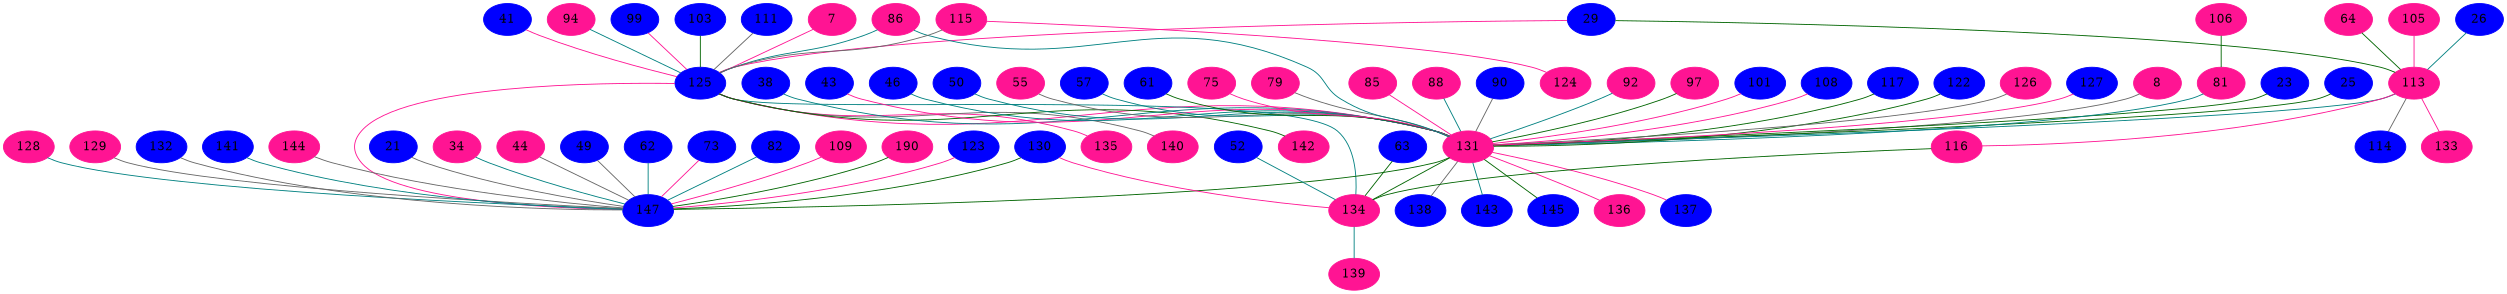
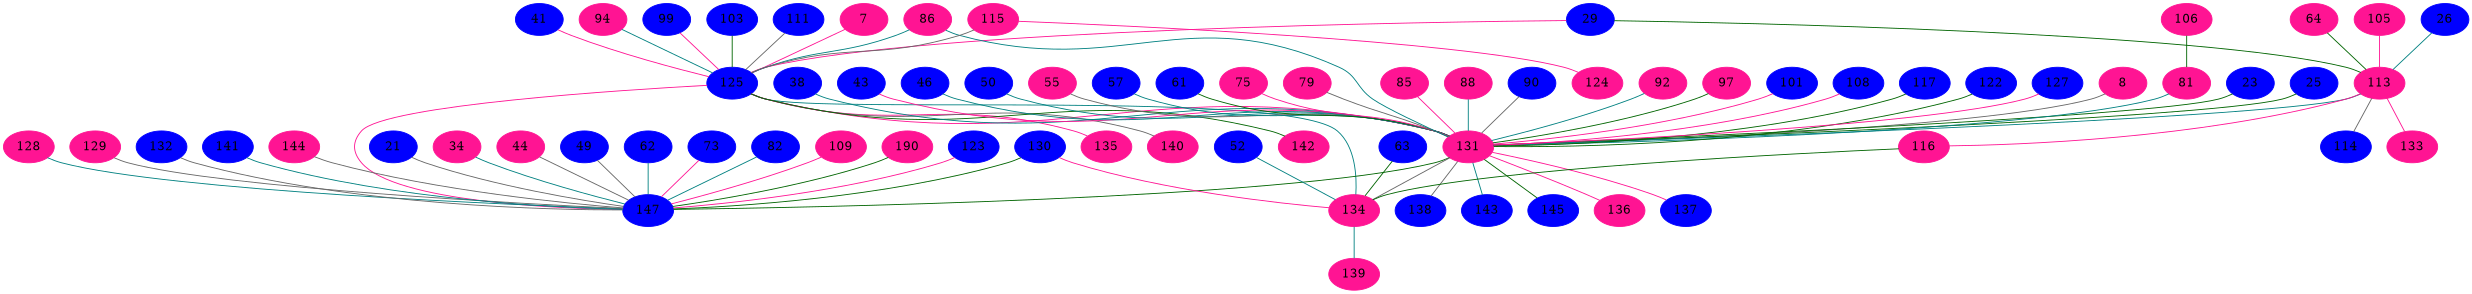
node "126": removed
edge "131" -- "134": color darkgreen -> gray40
